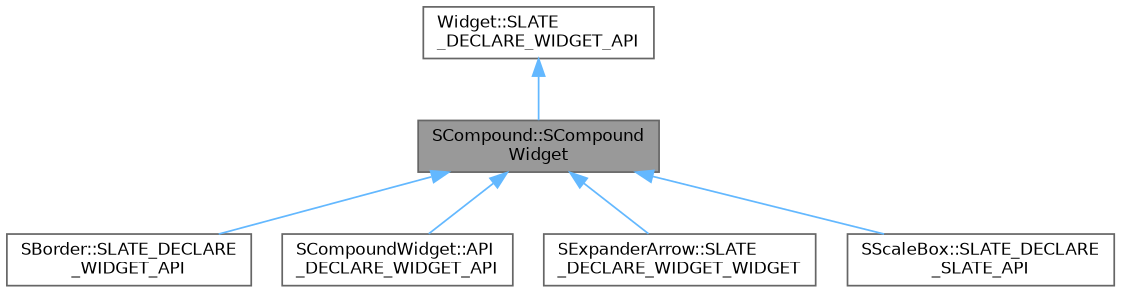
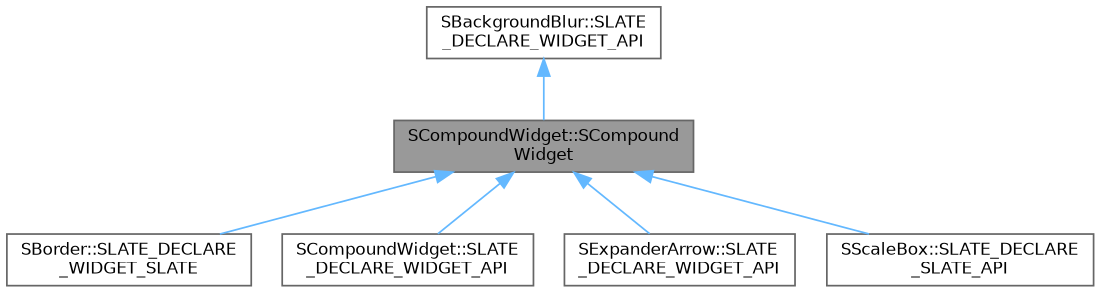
node "Widget::SLATE _DECLARE_WIDGET_API": label "Widget::SLATE _DECLARE_WIDGET_API" -> "SBackgroundBlur::SLATE _DECLARE_WIDGET_API"
node "SCompound::SCompound Widget": label "SCompound::SCompound Widget" -> "SCompoundWidget::SCompound Widget"
node "SBorder::SLATE_DECLARE _WIDGET_API": label "SBorder::SLATE_DECLARE _WIDGET_API" -> "SBorder::SLATE_DECLARE _WIDGET_SLATE"
node "SCompoundWidget::API _DECLARE_WIDGET_API": label "SCompoundWidget::API _DECLARE_WIDGET_API" -> "SCompoundWidget::SLATE _DECLARE_WIDGET_API"
node "SExpanderArrow::SLATE _DECLARE_WIDGET_WIDGET": label "SExpanderArrow::SLATE _DECLARE_WIDGET_WIDGET" -> "SExpanderArrow::SLATE _DECLARE_WIDGET_API"
